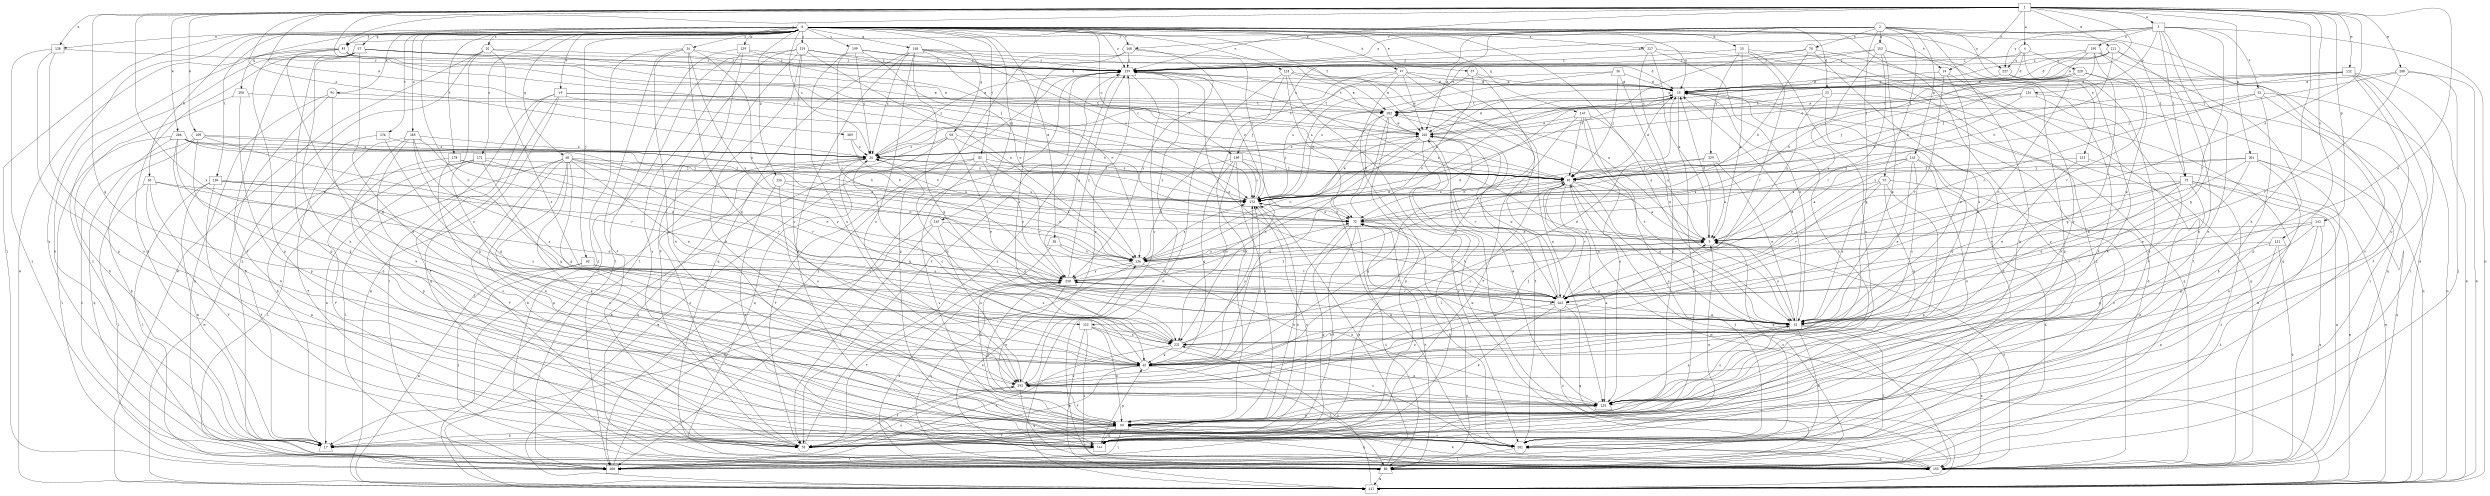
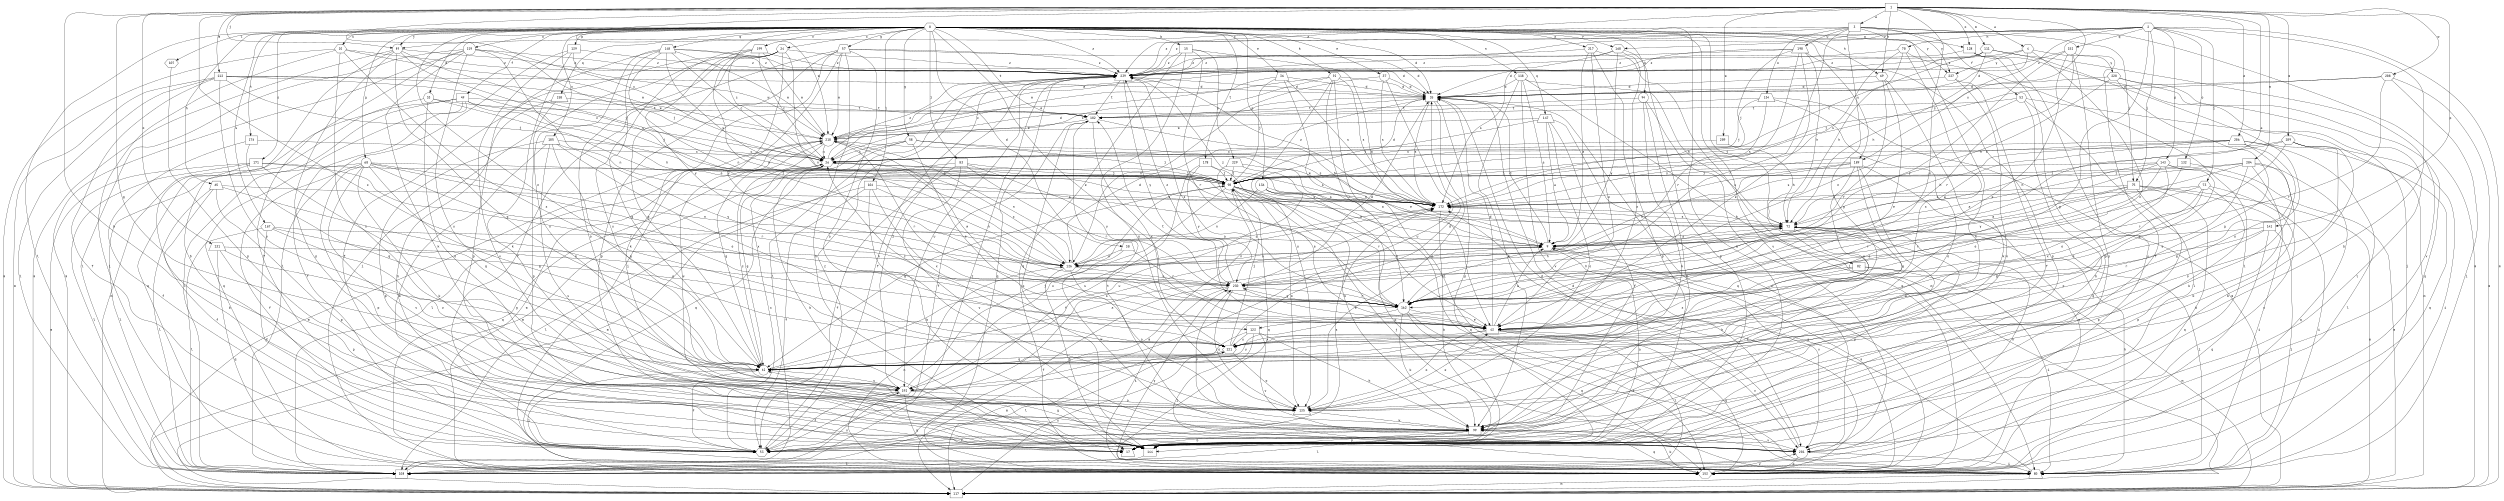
edge "0" -> "36": added, label "e"
node "107": added
edge "152" -> "182": removed, label "t"
edge "148" -> "153": now "136" -> "153"
edge "228" -> "108": added, label "l"
